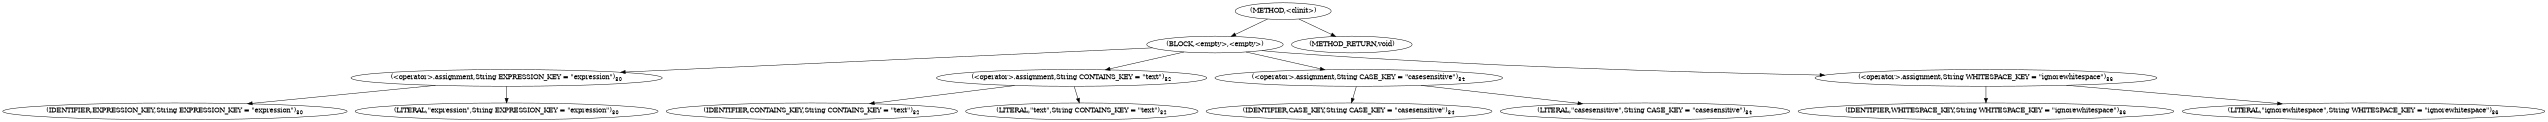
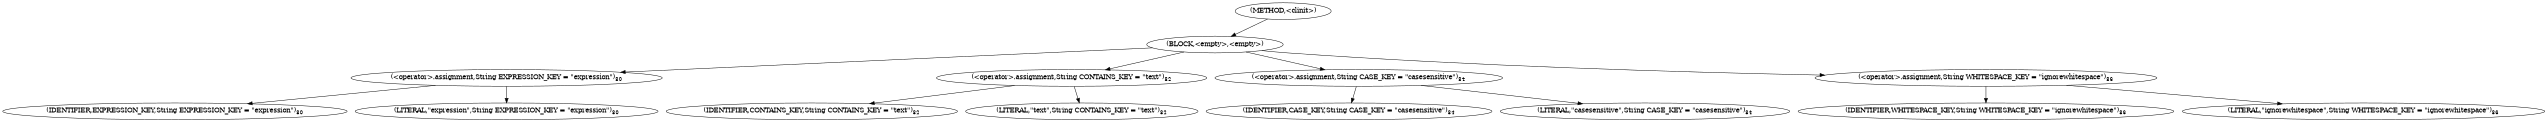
node "(METHOD_RETURN,void)": removed
